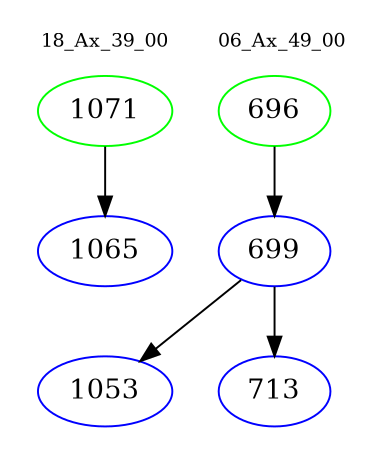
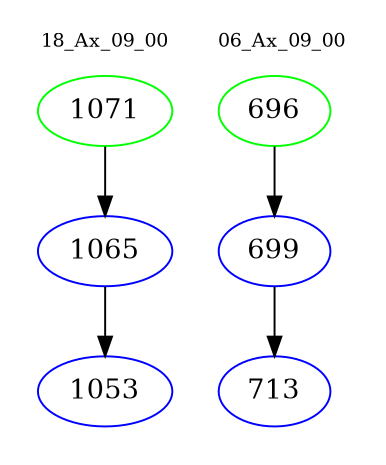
cluster "18_Ax_39_00": label "18_Ax_39_00" -> "18_Ax_09_00"
cluster "06_Ax_49_00": label "06_Ax_49_00" -> "06_Ax_09_00"
edge "699" -> "1053": now "1065" -> "1053"
